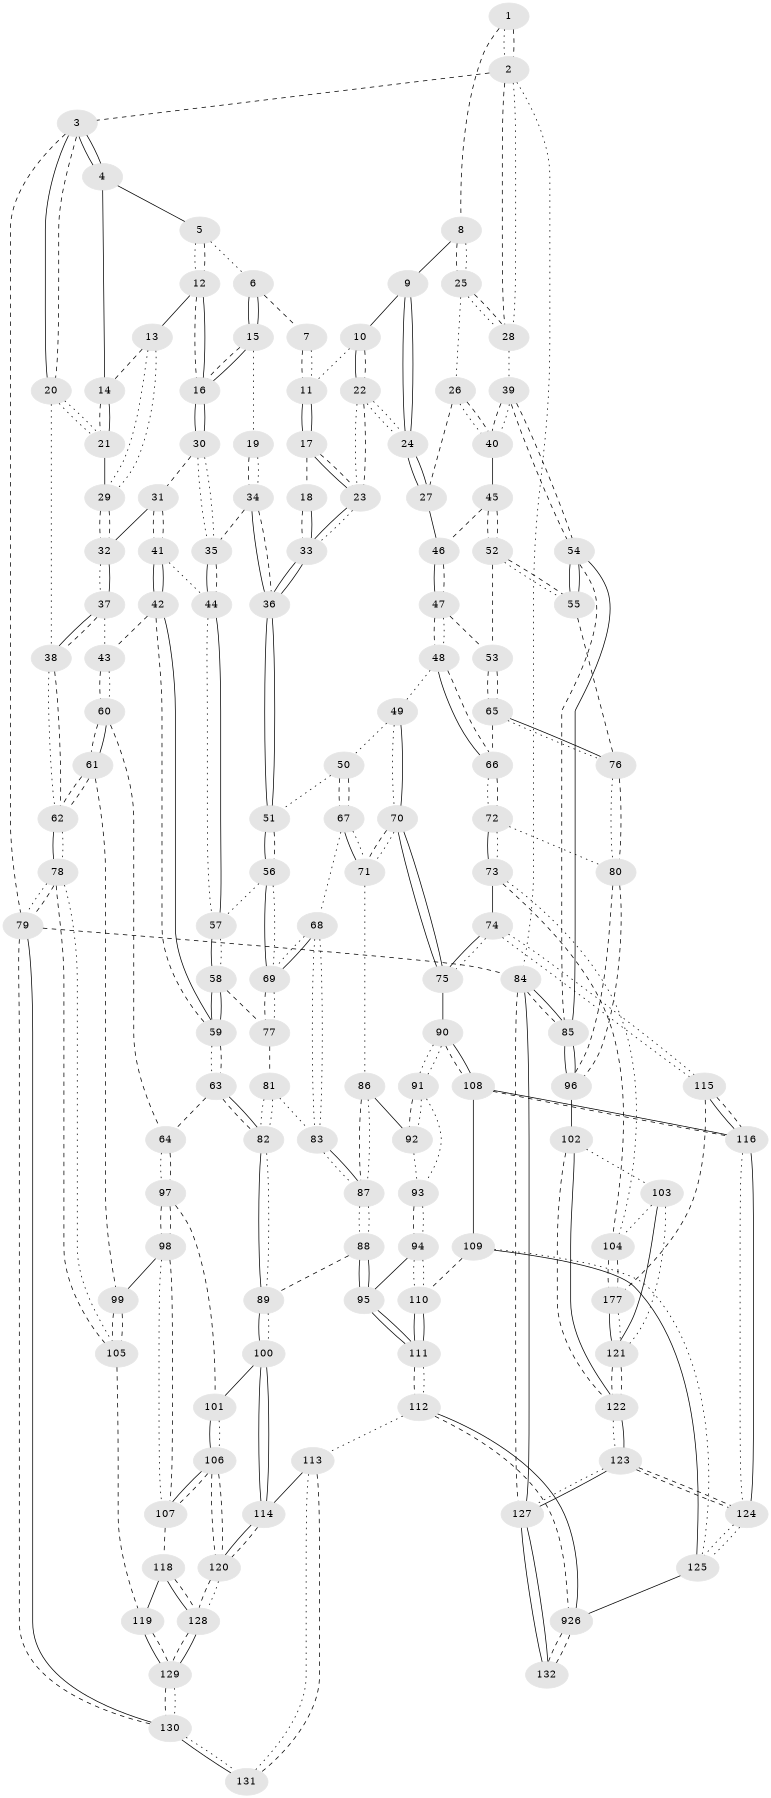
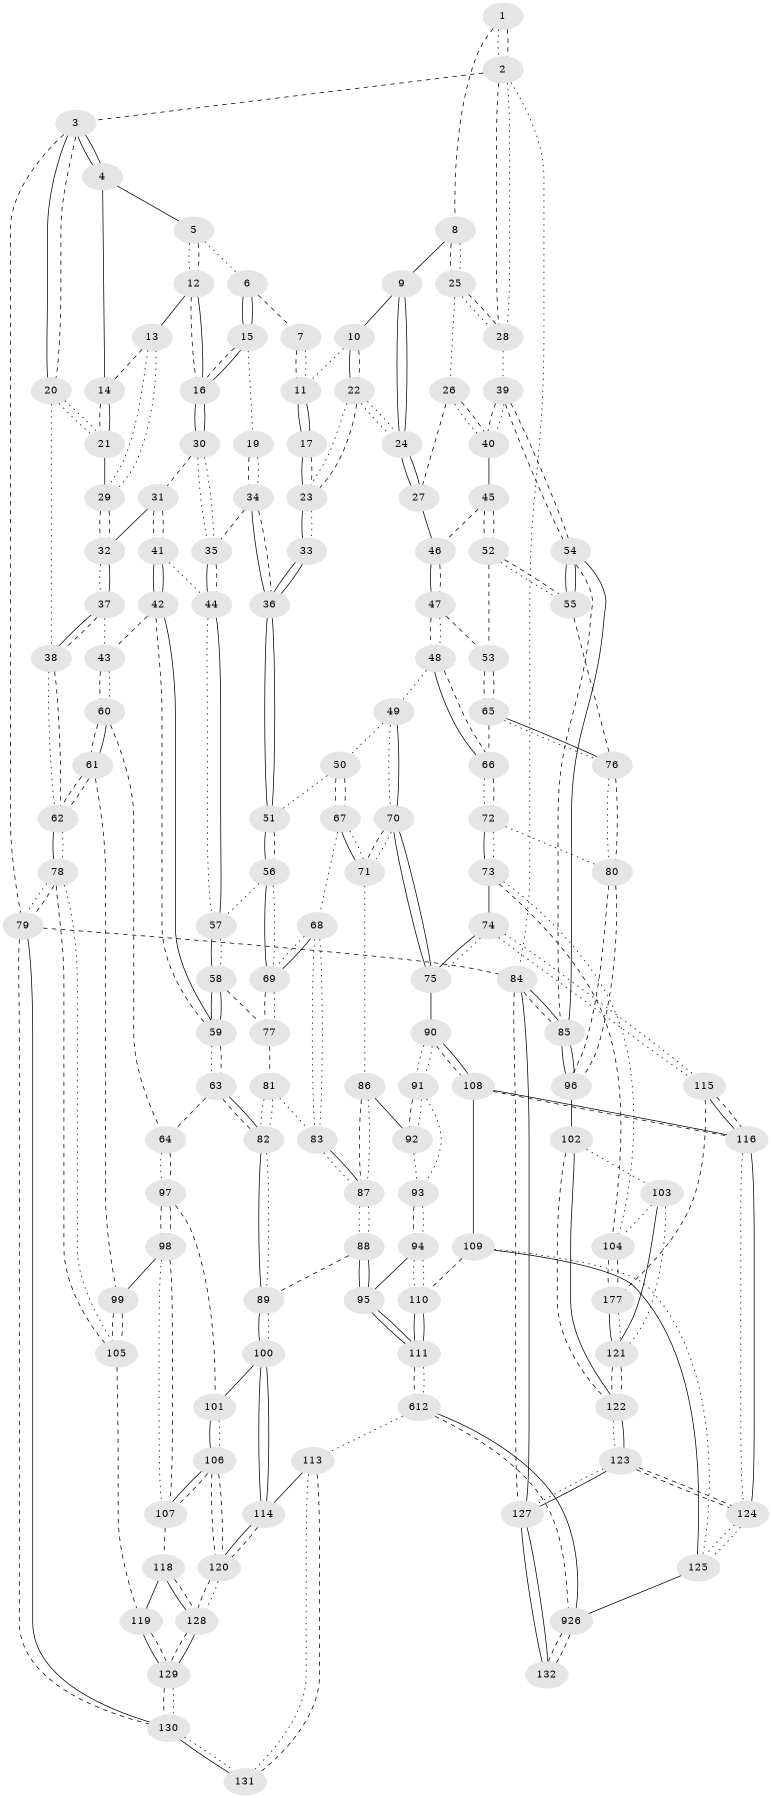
node "18": removed
node "112": label "112" -> "612"
